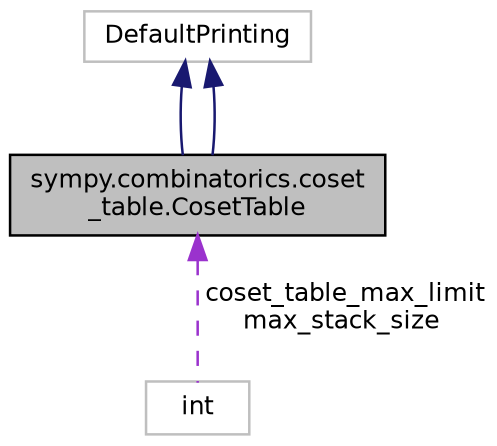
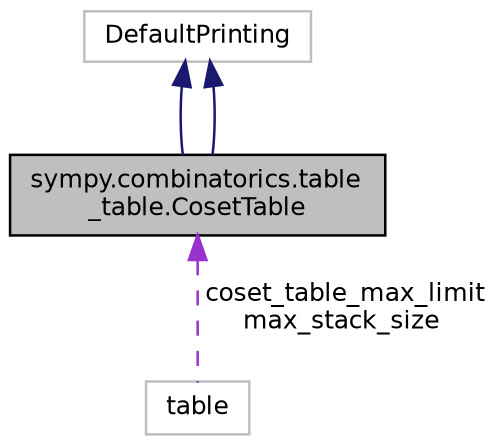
node "sympy.combinatorics.coset _table.CosetTable": label "sympy.combinatorics.coset _table.CosetTable" -> "sympy.combinatorics.table _table.CosetTable"
node "int": label "int" -> "table"
